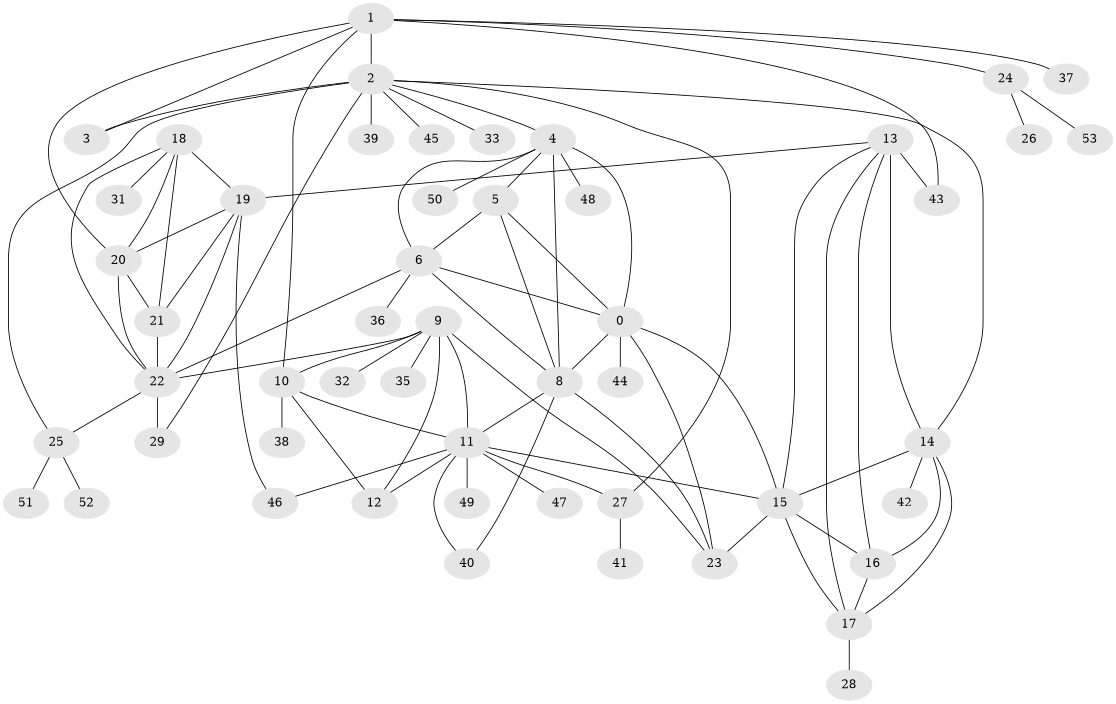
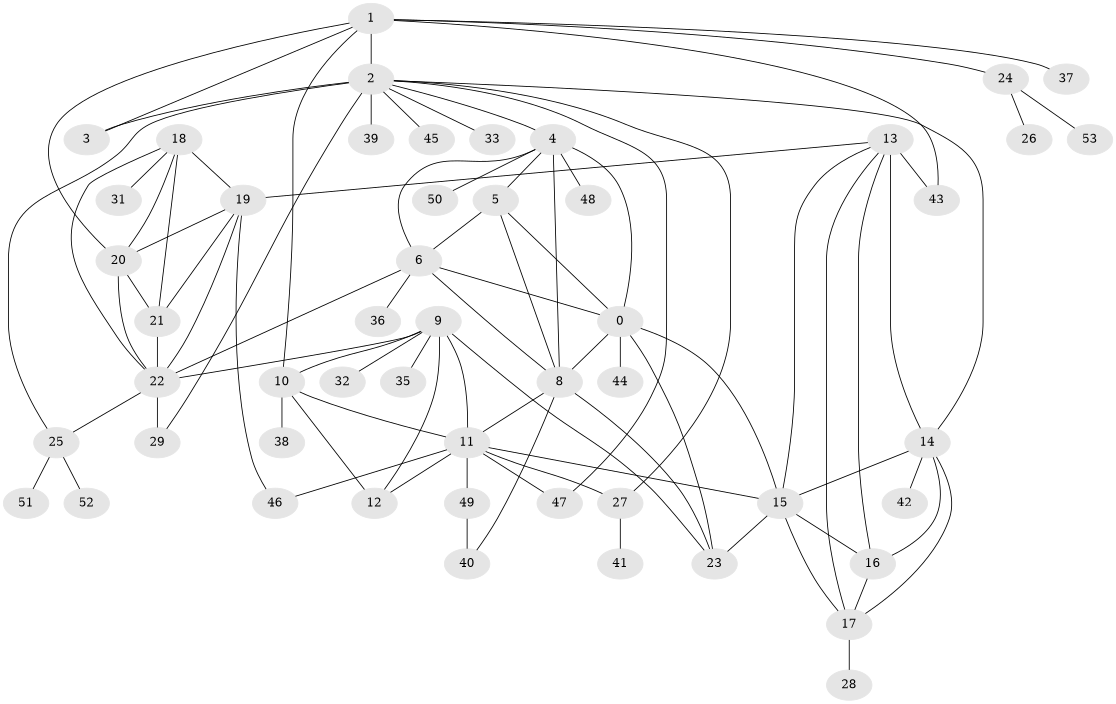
edge "2" -- "47": added
edge "11" -- "40": now "49" -- "40"
